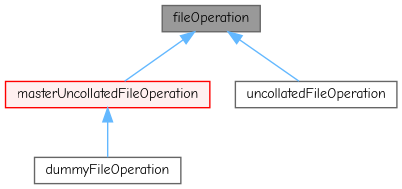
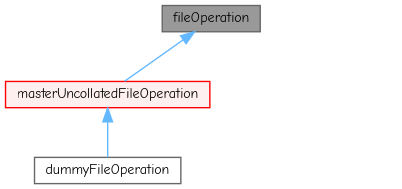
node "uncollatedFileOperation": removed
